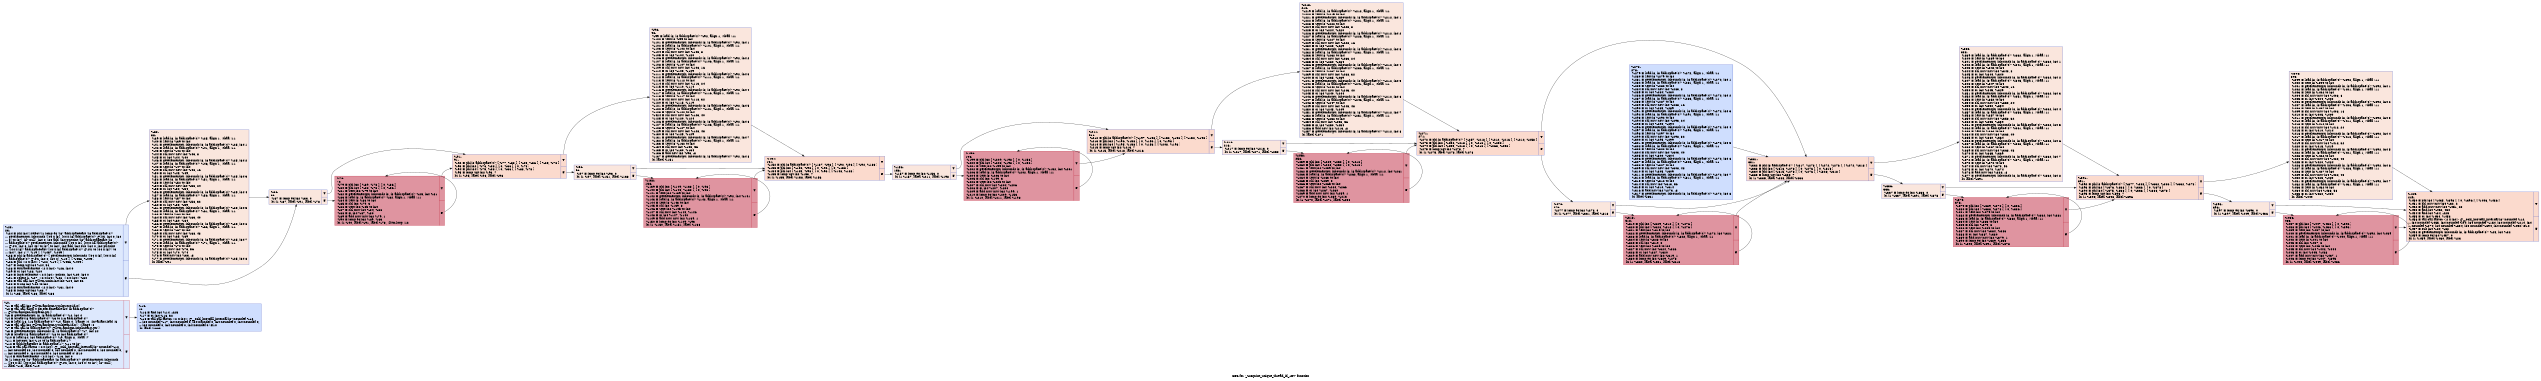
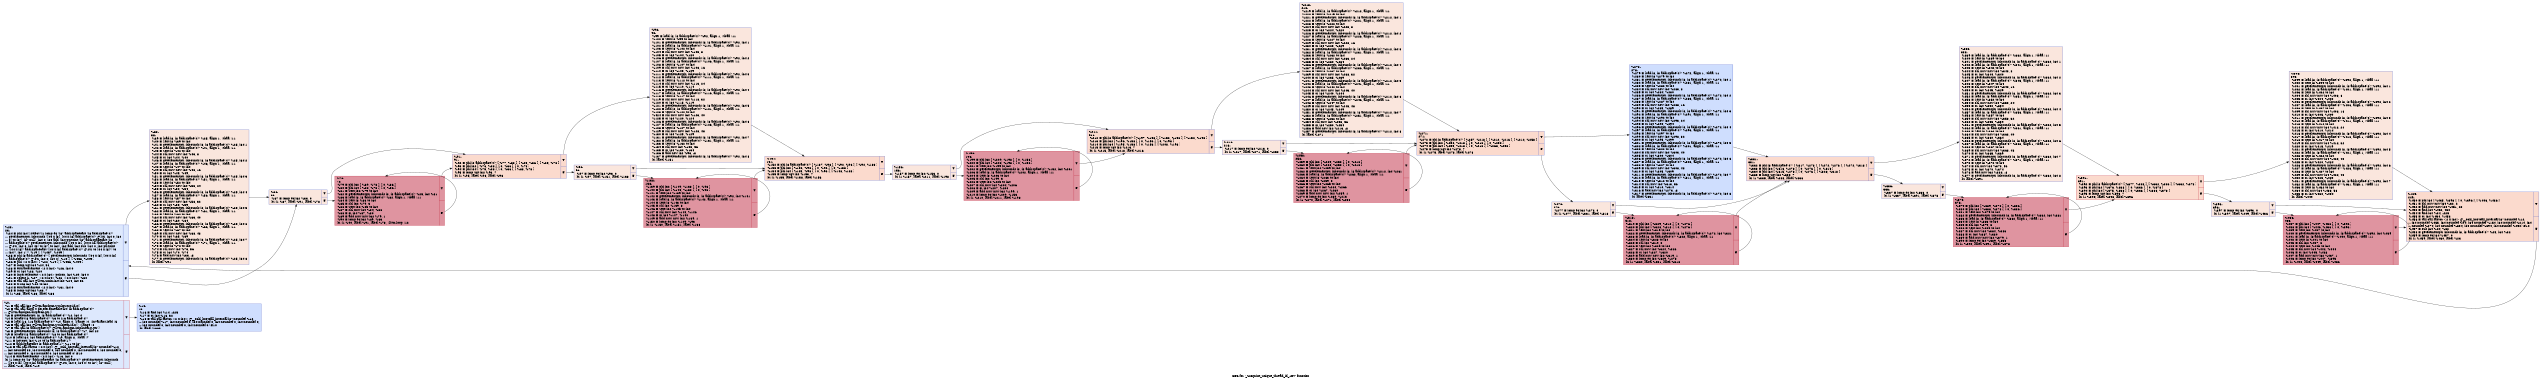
edge "%271:" -> "%331:": now "%271:" -> "%278:"
edge "%336:" -> "%391:": removed
node "%391:": color #3d50c3ff -> #b70d28ff
edge "%449:" -> "%23:": added
